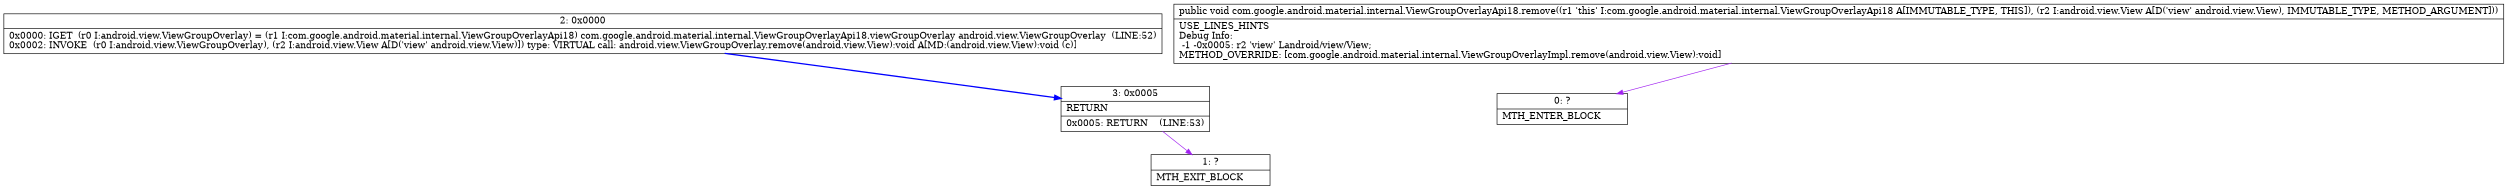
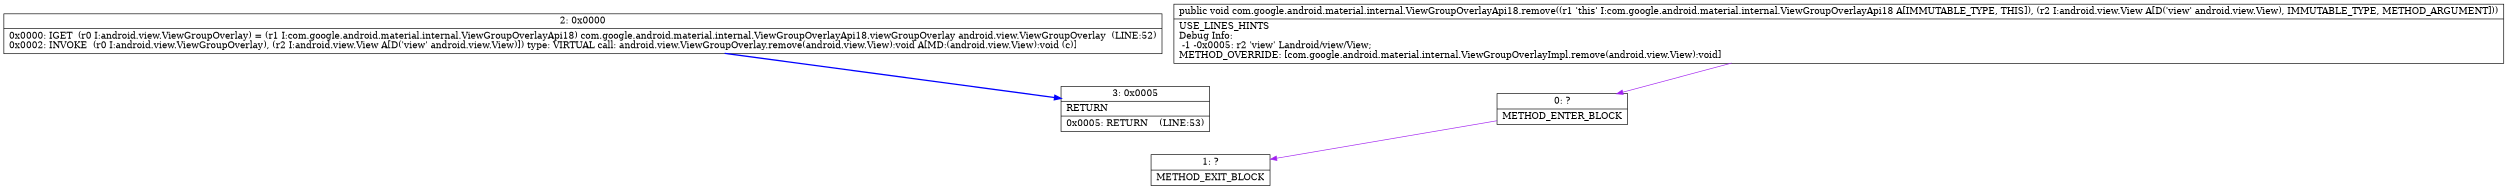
node "0: ?": text "MTH_ENTER_BLOCK" -> "METHOD_ENTER_BLOCK"
edge "3: 0x0005" -> "1: ?": now "0: ?" -> "1: ?"
node "1: ?": text "MTH_EXIT_BLOCK" -> "METHOD_EXIT_BLOCK"
